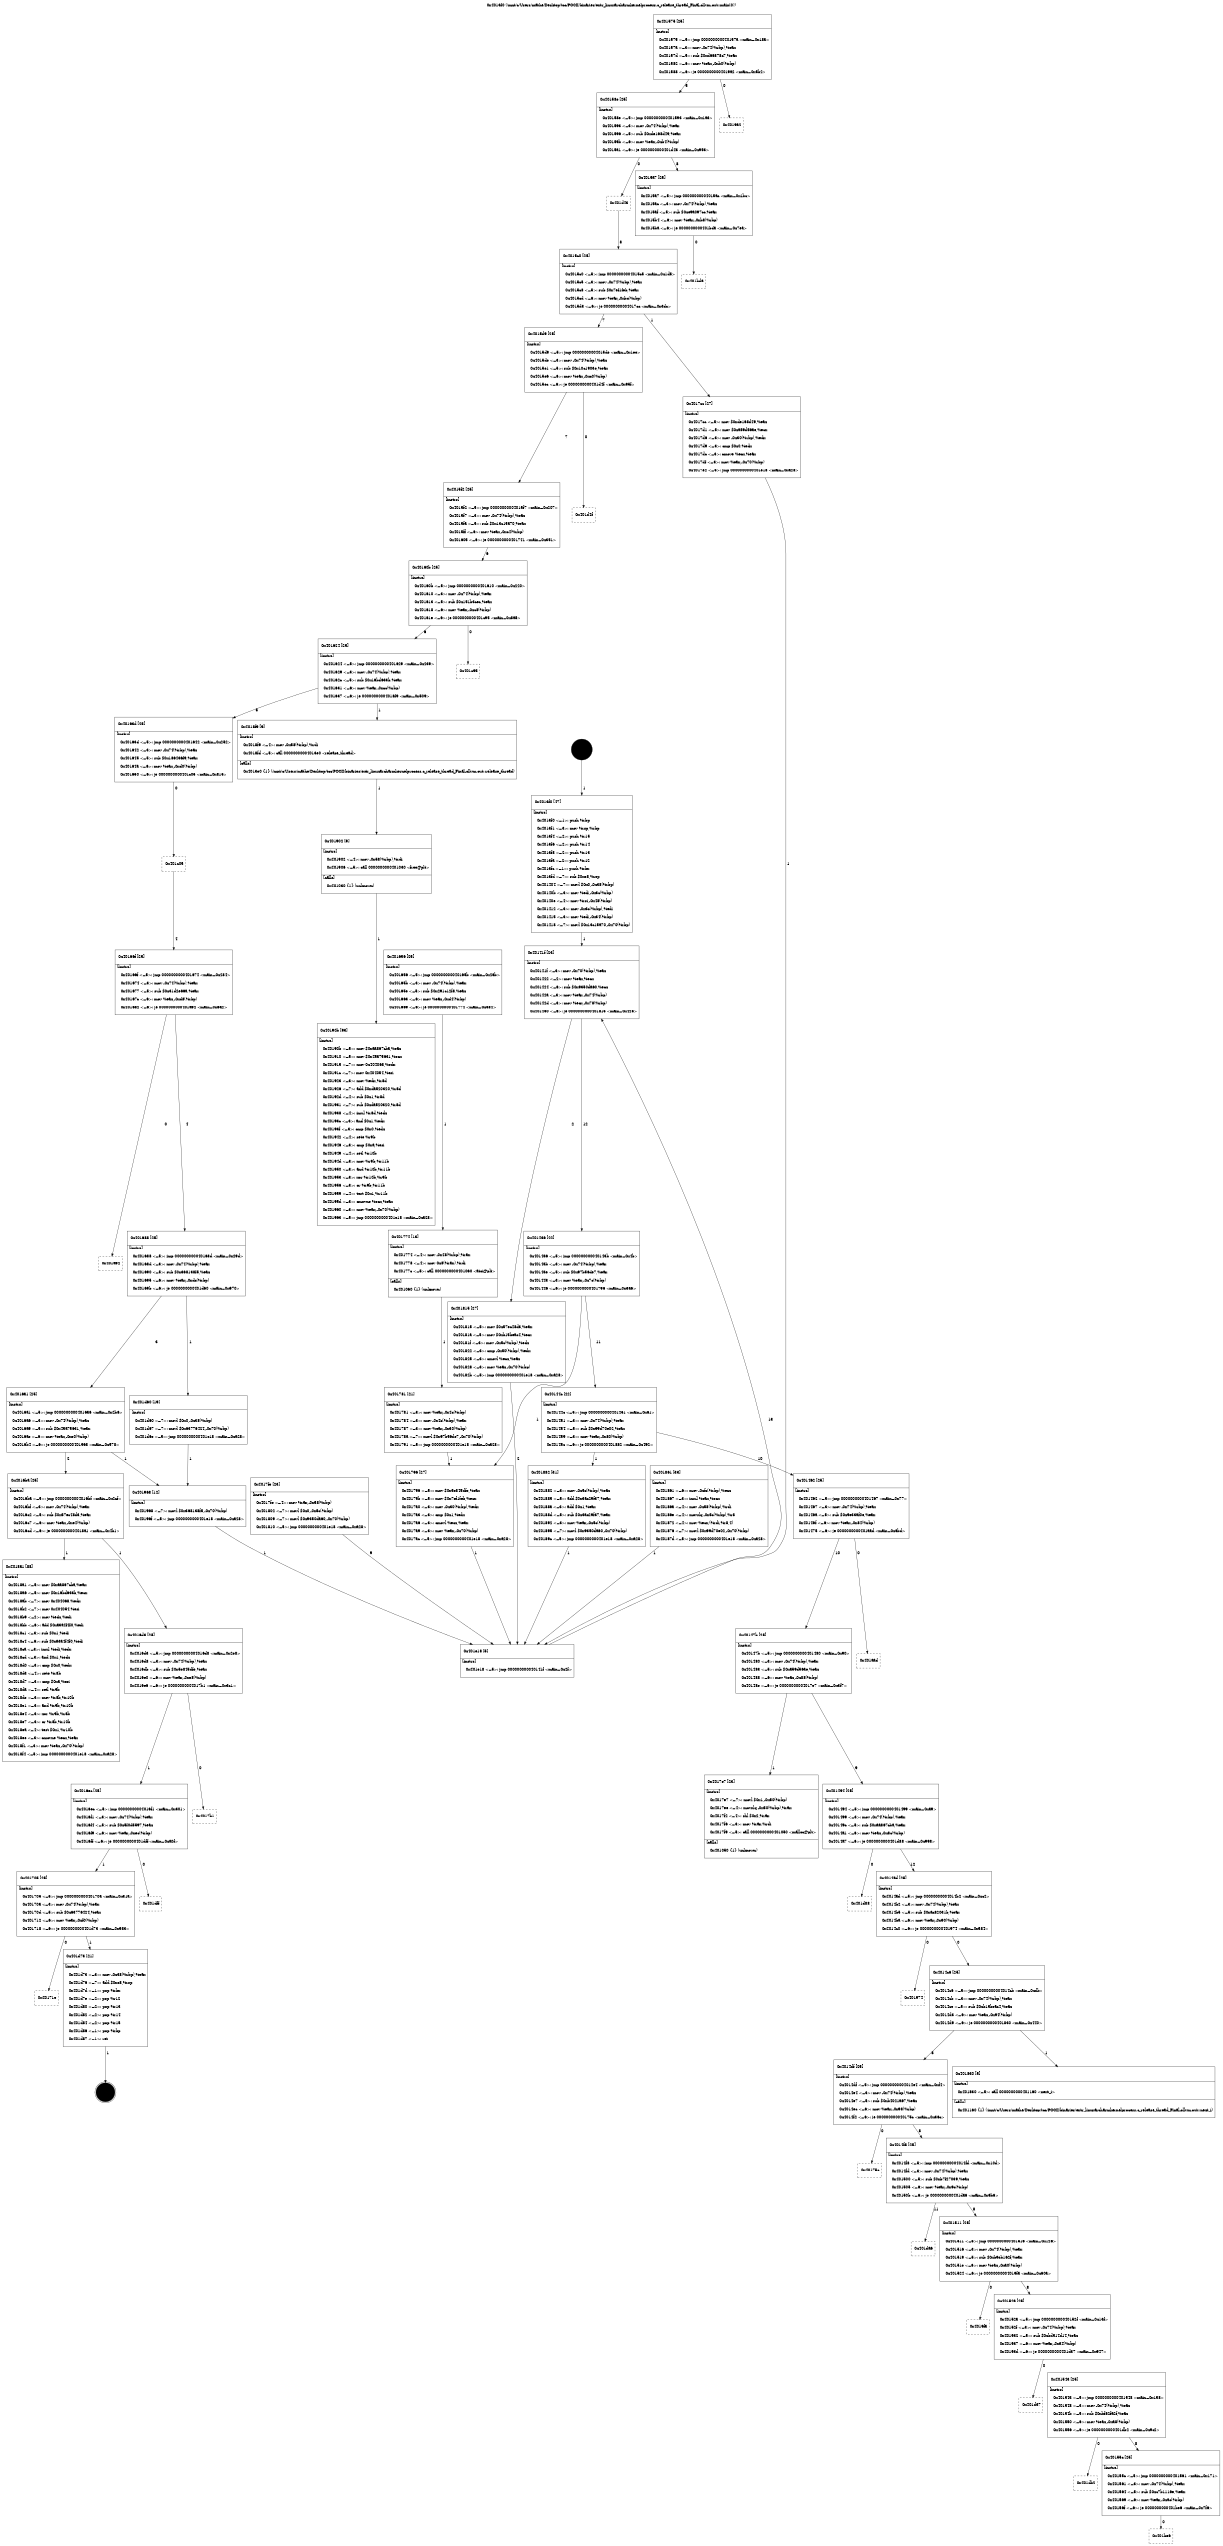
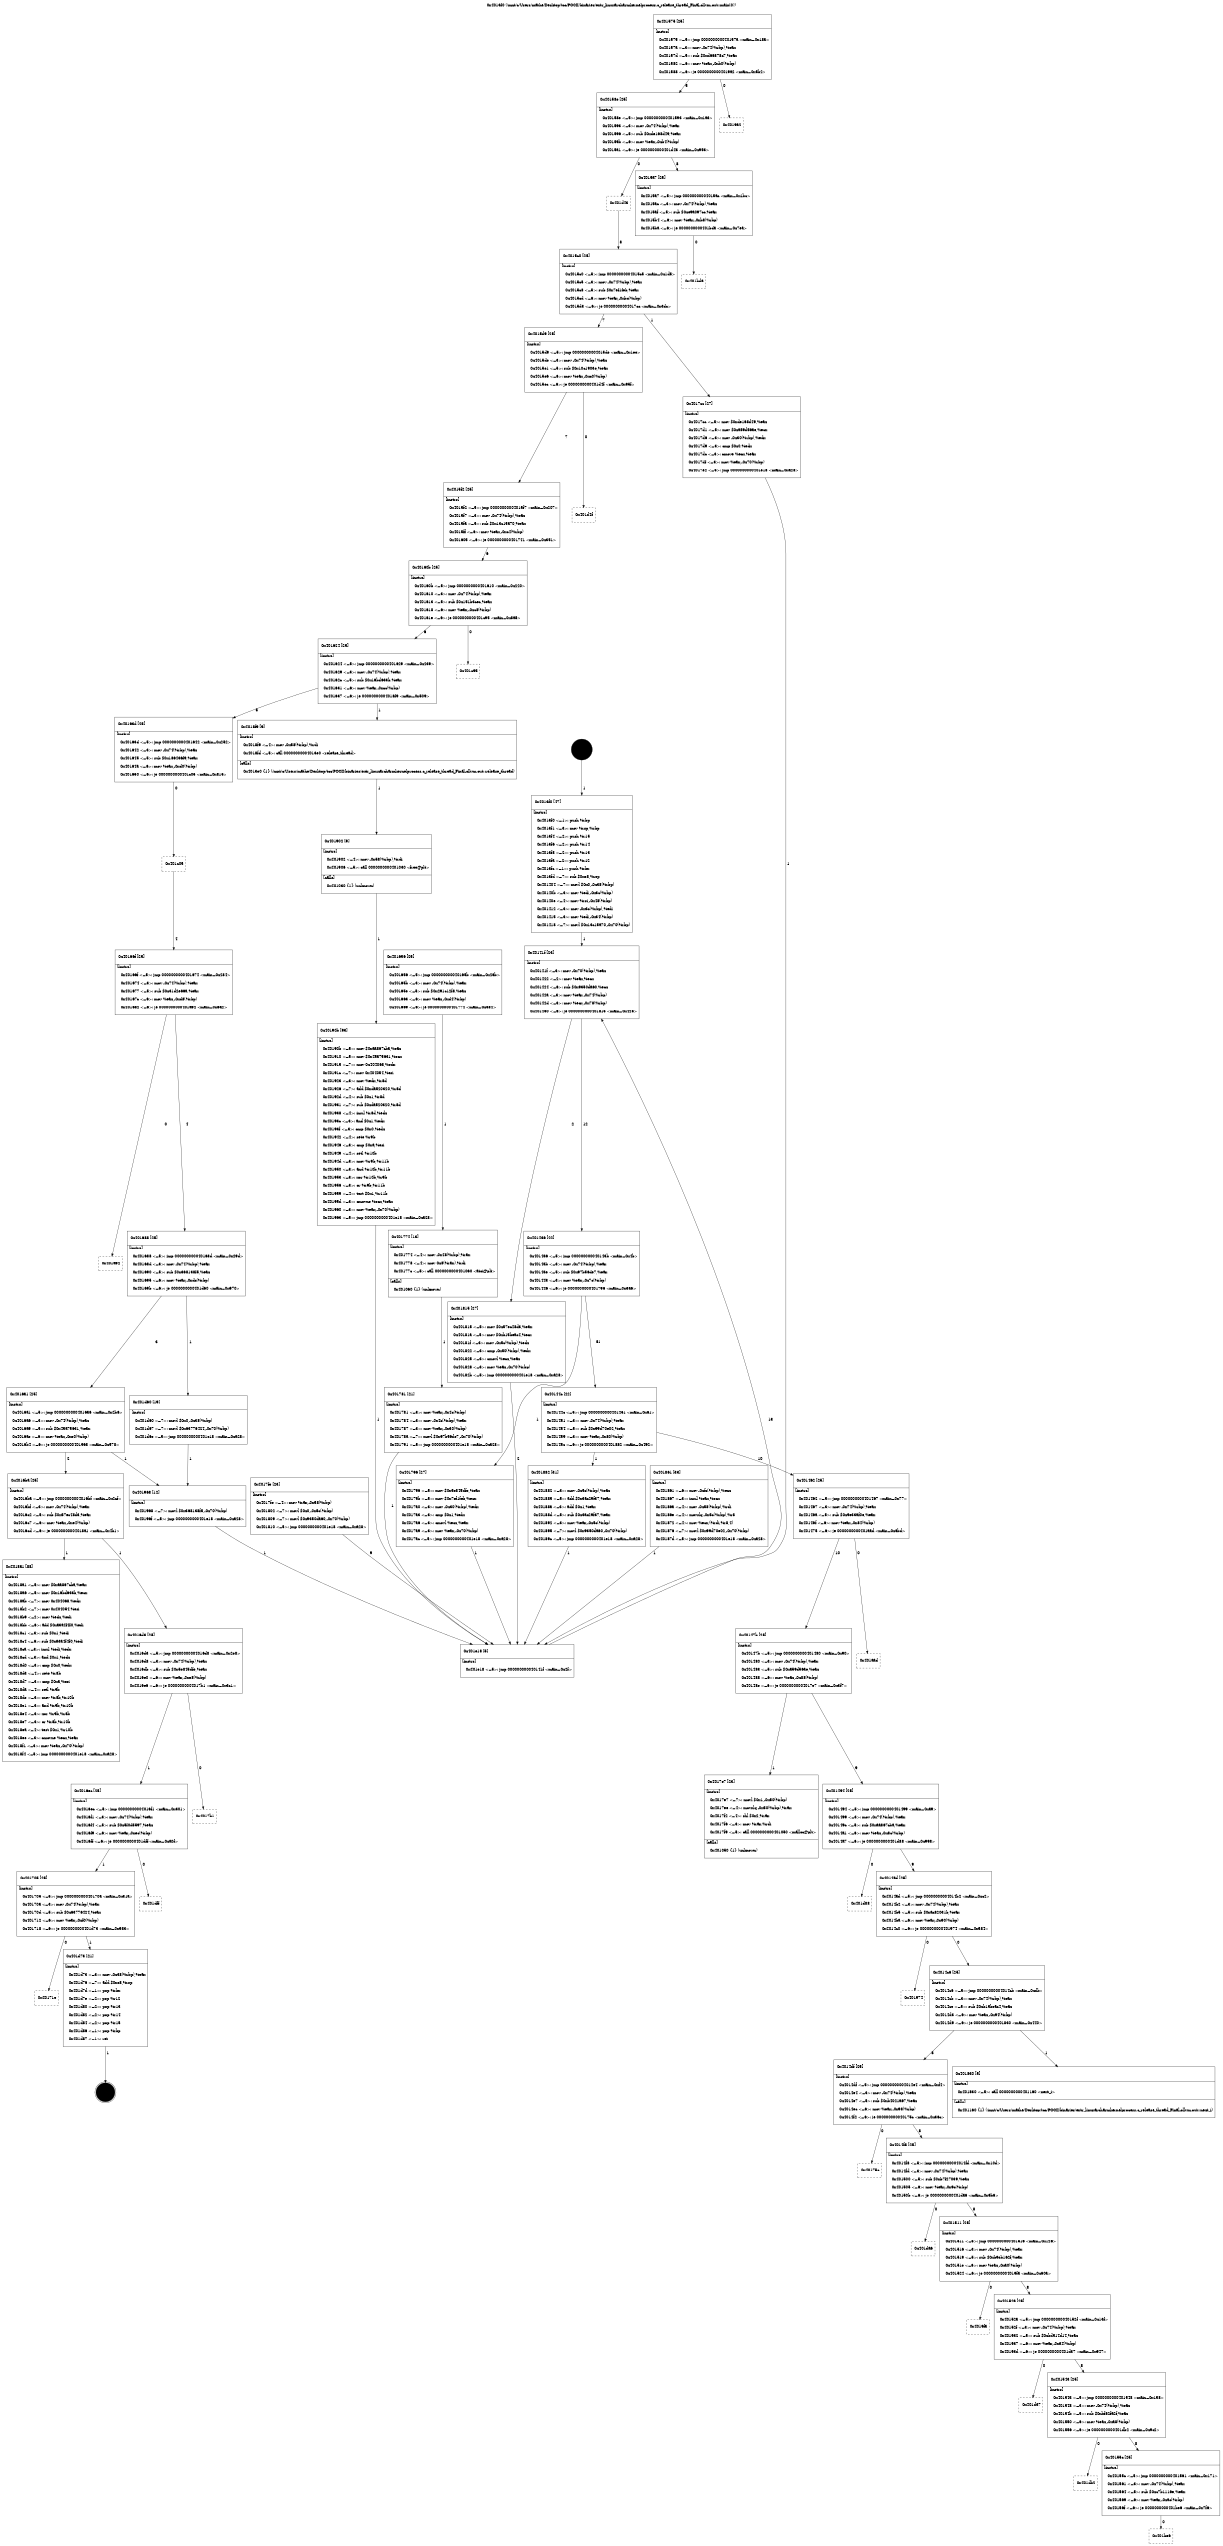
edge "0x401436 [22]" -> "0x40144c [22]": label " 11" -> " 51"
edge "0x40190b [93]" -> "0x401e18 [5]": added, label "1"
edge "0x401781 [21]" -> "0x401796 [27]": now "0x401781 [21]" -> "0x401e18 [5]"
edge "0x401494 [25]" -> "0x4014ad [25]": label " 12" -> " 9"
edge "0x4014f8 [25]" -> "0x401da6": label " 11" -> " 0"
edge "0x40152a [25]" -> "0x401543 [25]": added, label "8"
